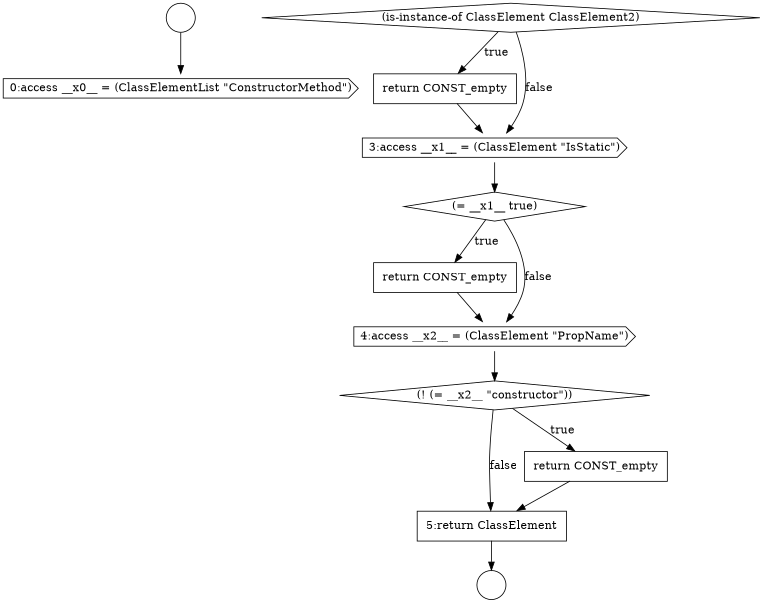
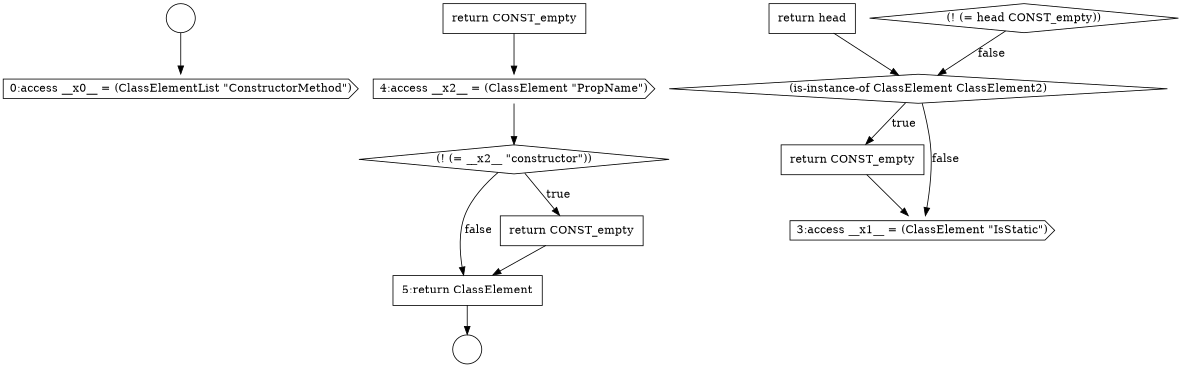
node "return head": added
node "(! (= head CONST_empty))": added
node "(= __x1__ true)": removed
